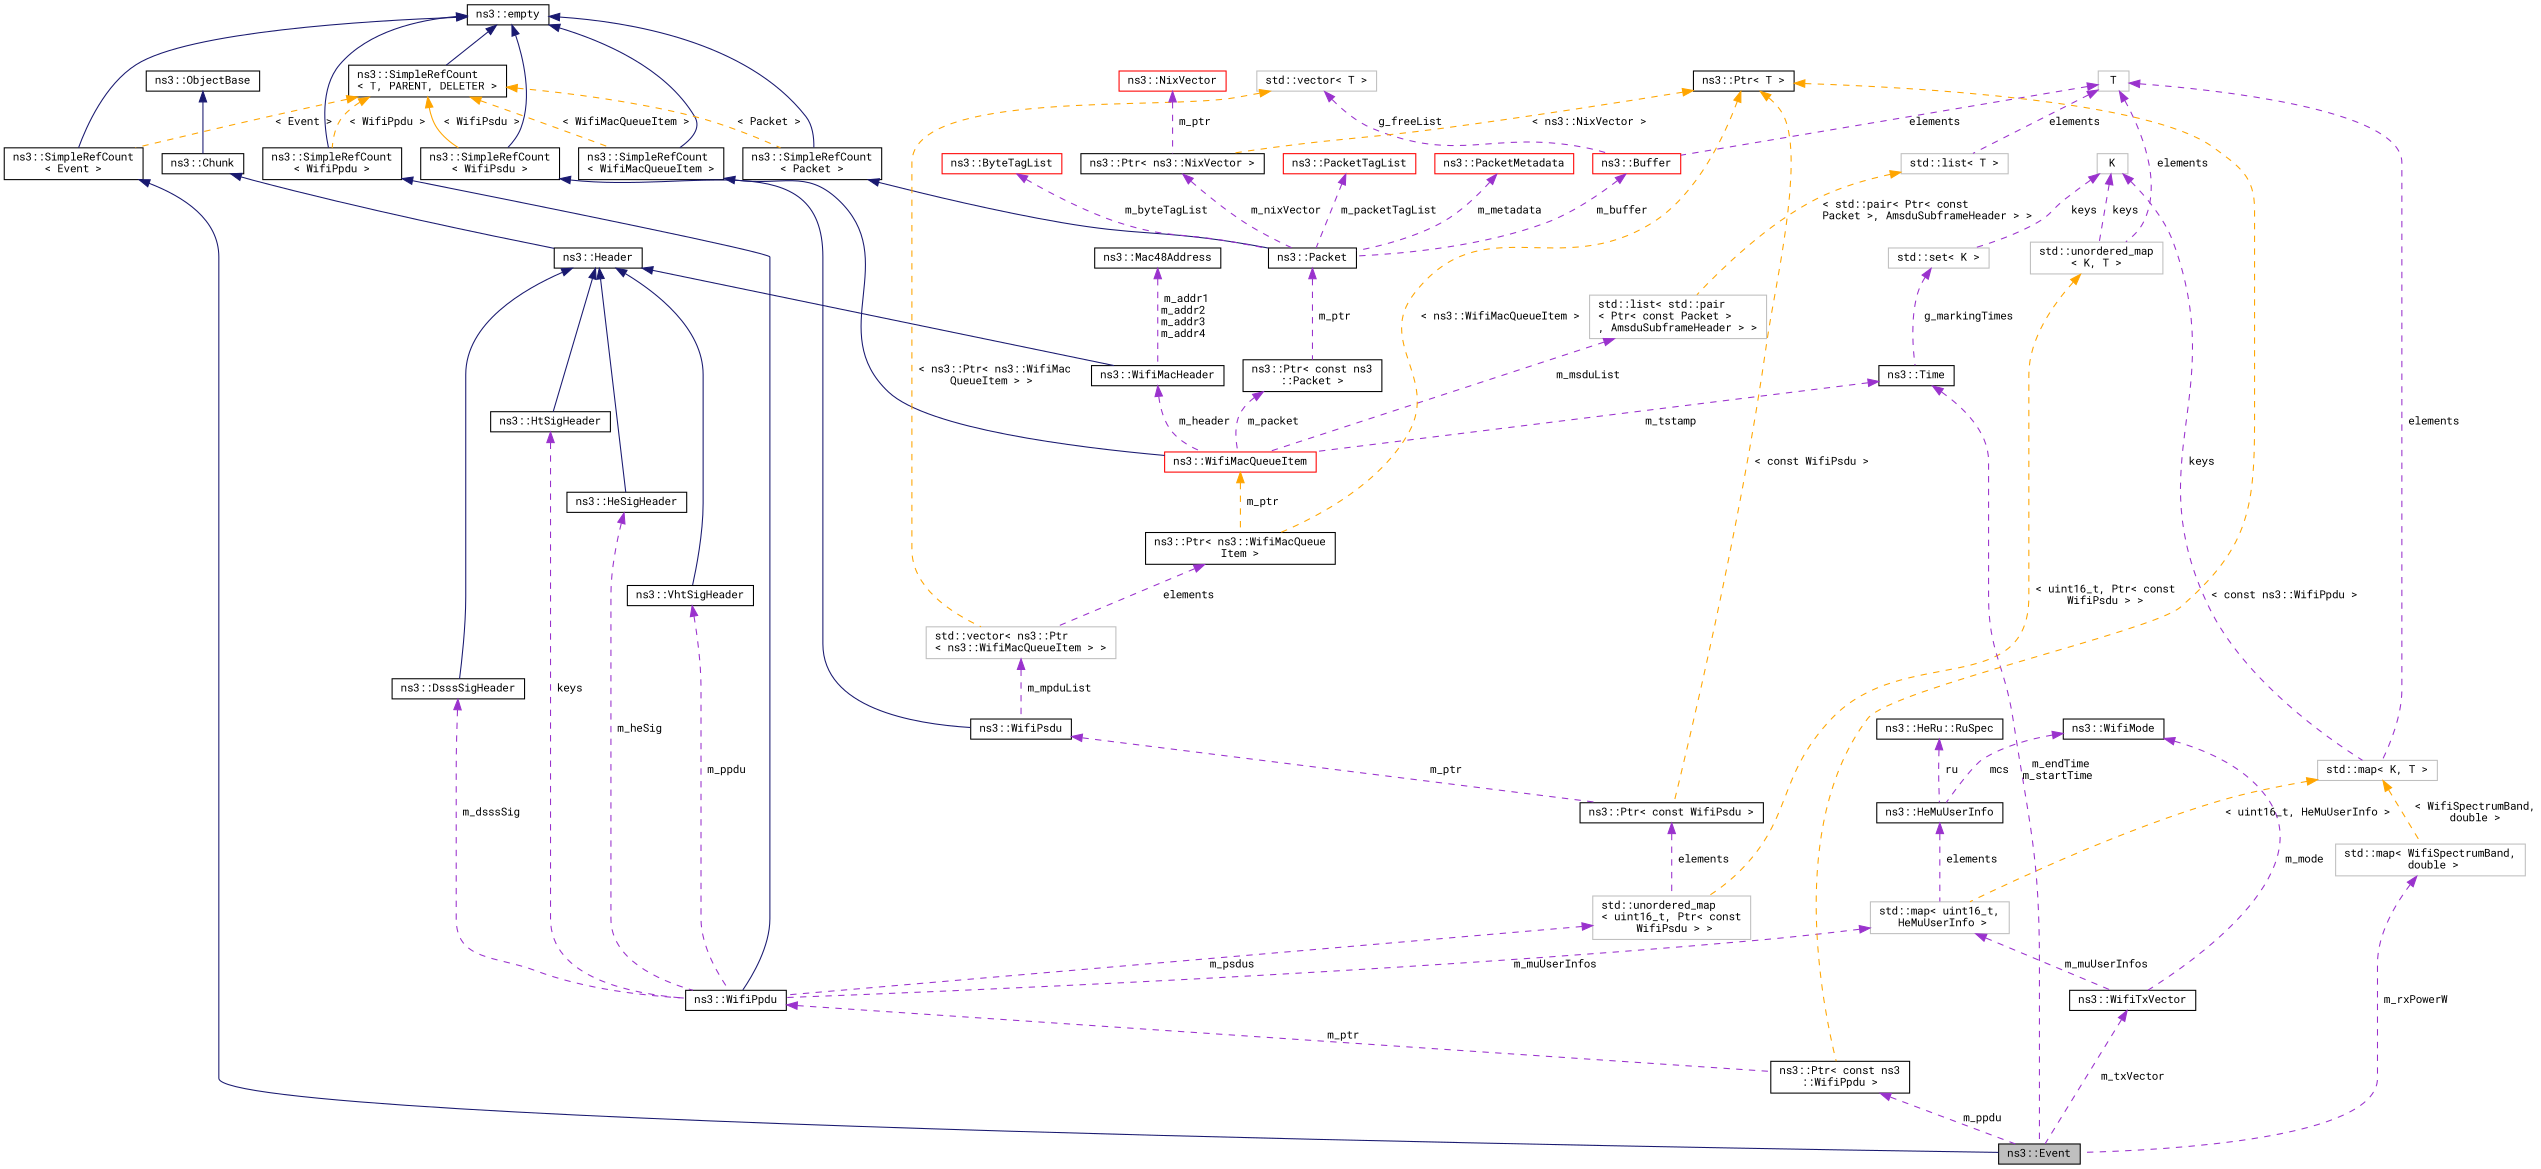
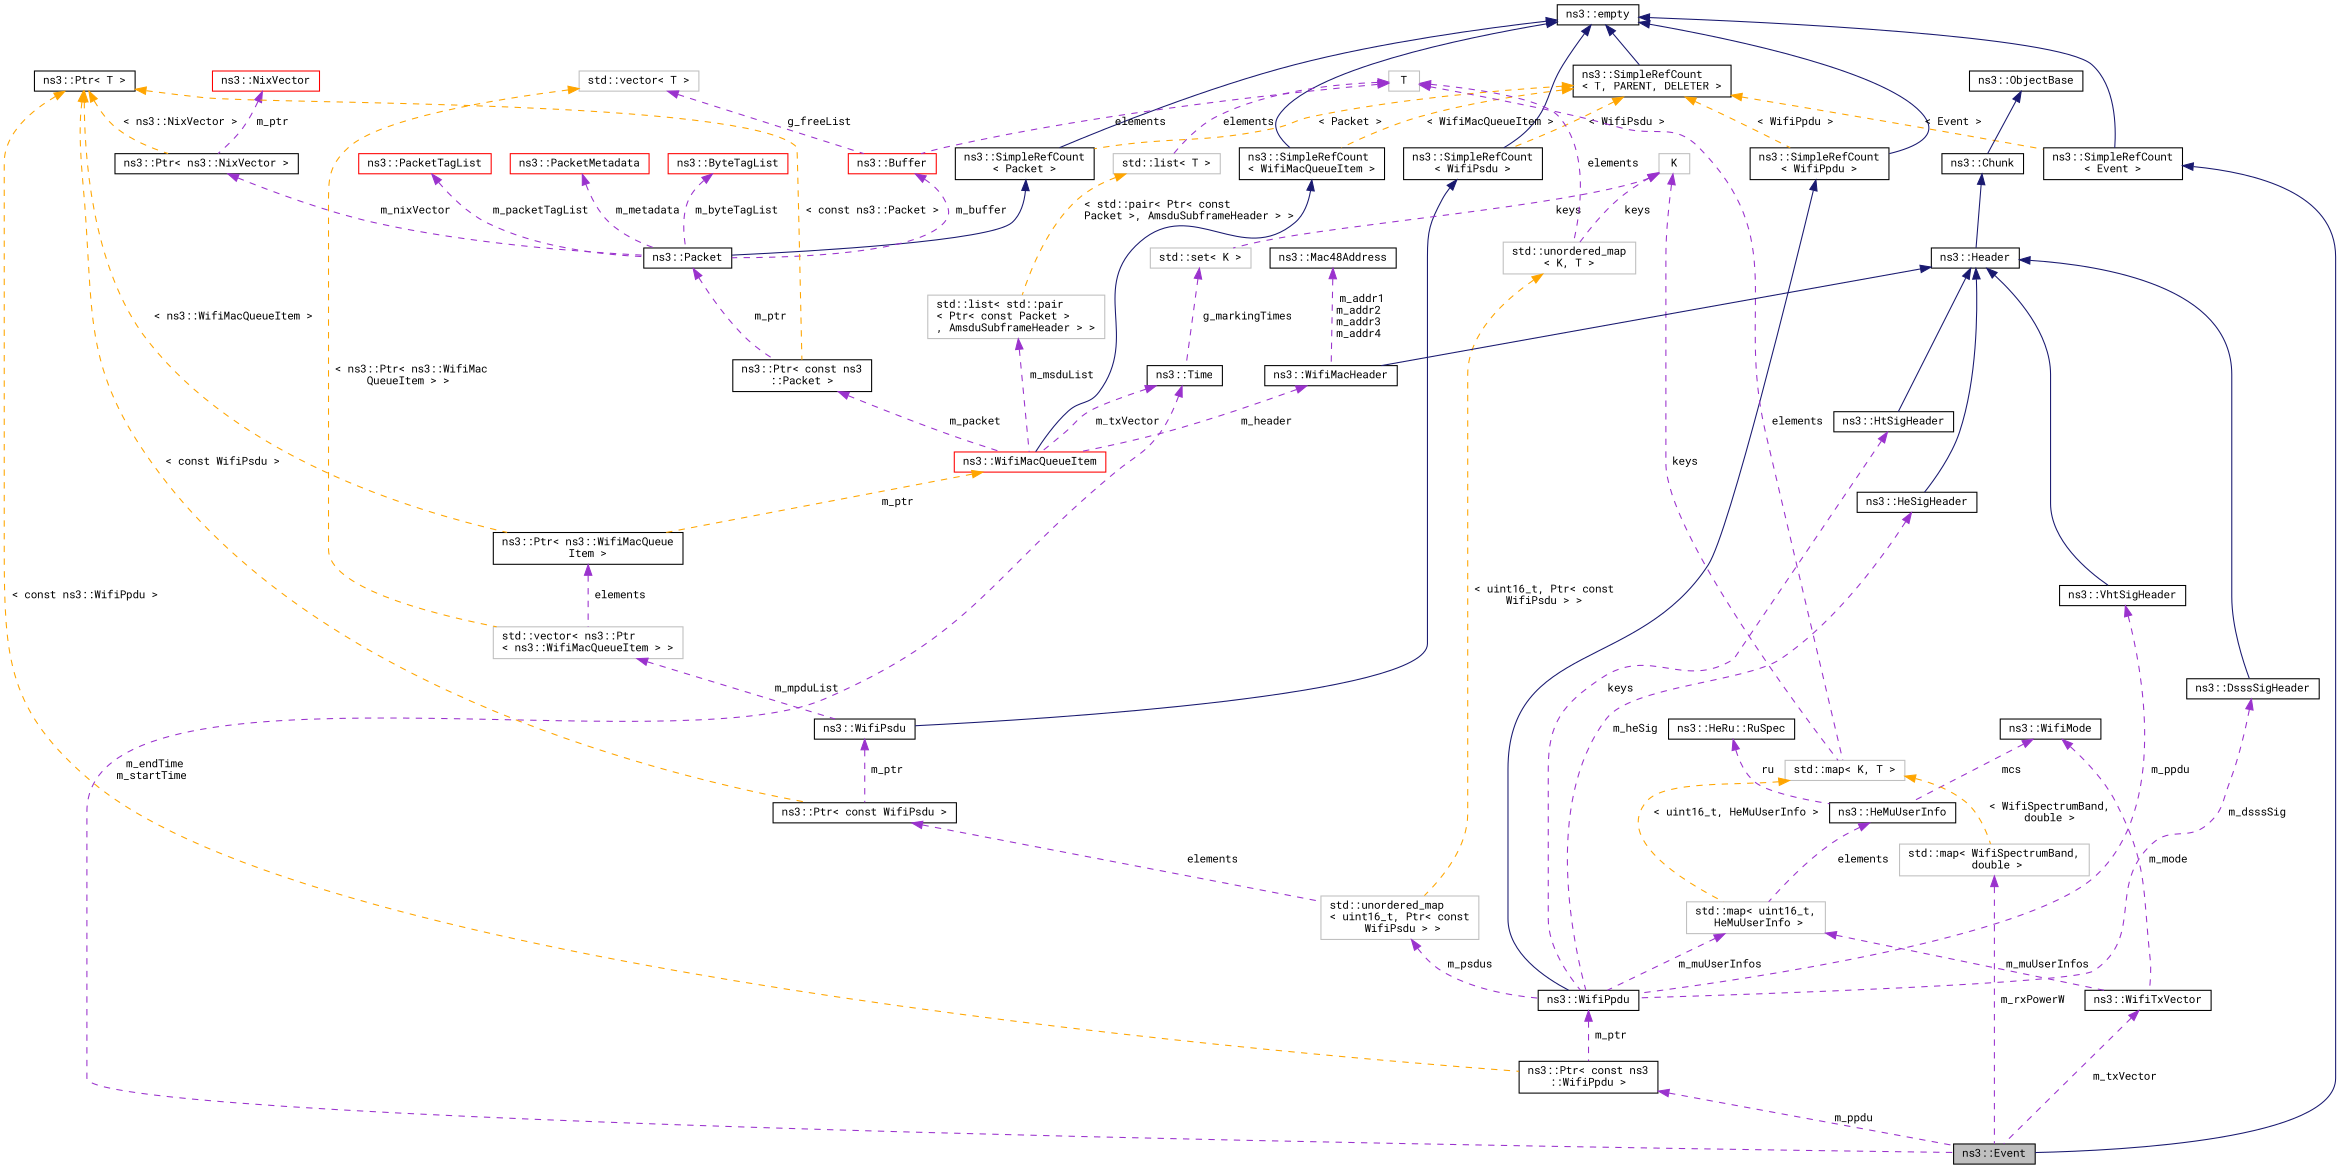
edge "ns3::Ptr< const ns3 ::Packet >" -> "ns3::Ptr< T >": added, label "< const ns3::Packet >"
edge "ns3::SimpleRefCount < WifiPsdu >" -> "ns3::SimpleRefCount < T, PARENT, DELETER >": style solid -> dashed
edge "ns3::WifiMacQueueItem" -> "ns3::Time": label " m_tstamp" -> " m_txVector"
